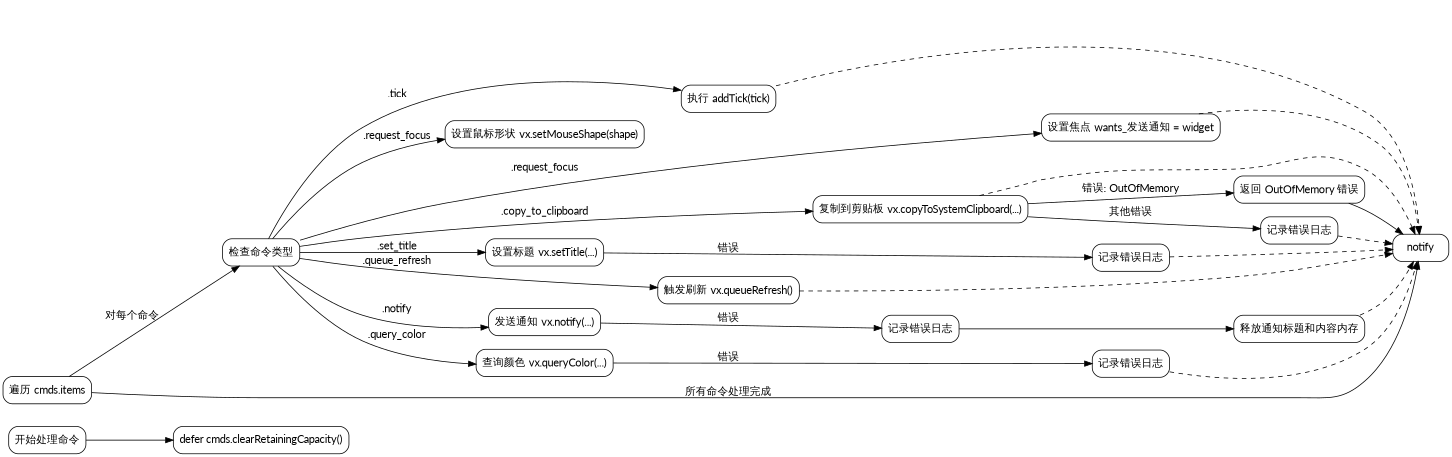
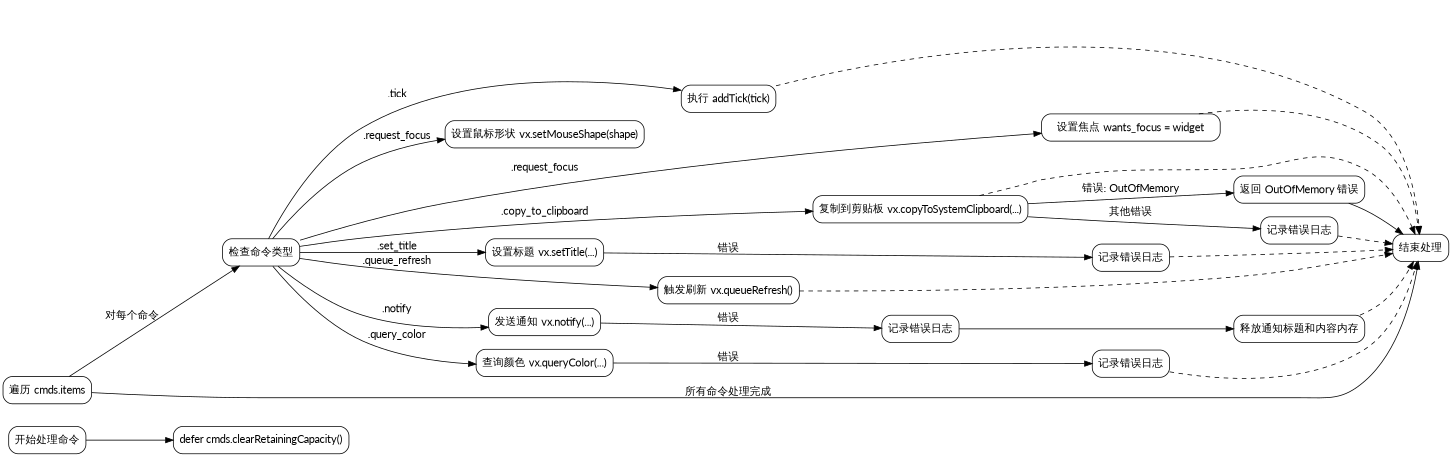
node "设置焦点 wants_发送通知 = widget": label "设置焦点 wants_发送通知 = widget" -> "设置焦点 wants_focus = widget"
node "notify": label "notify" -> "结束处理"
